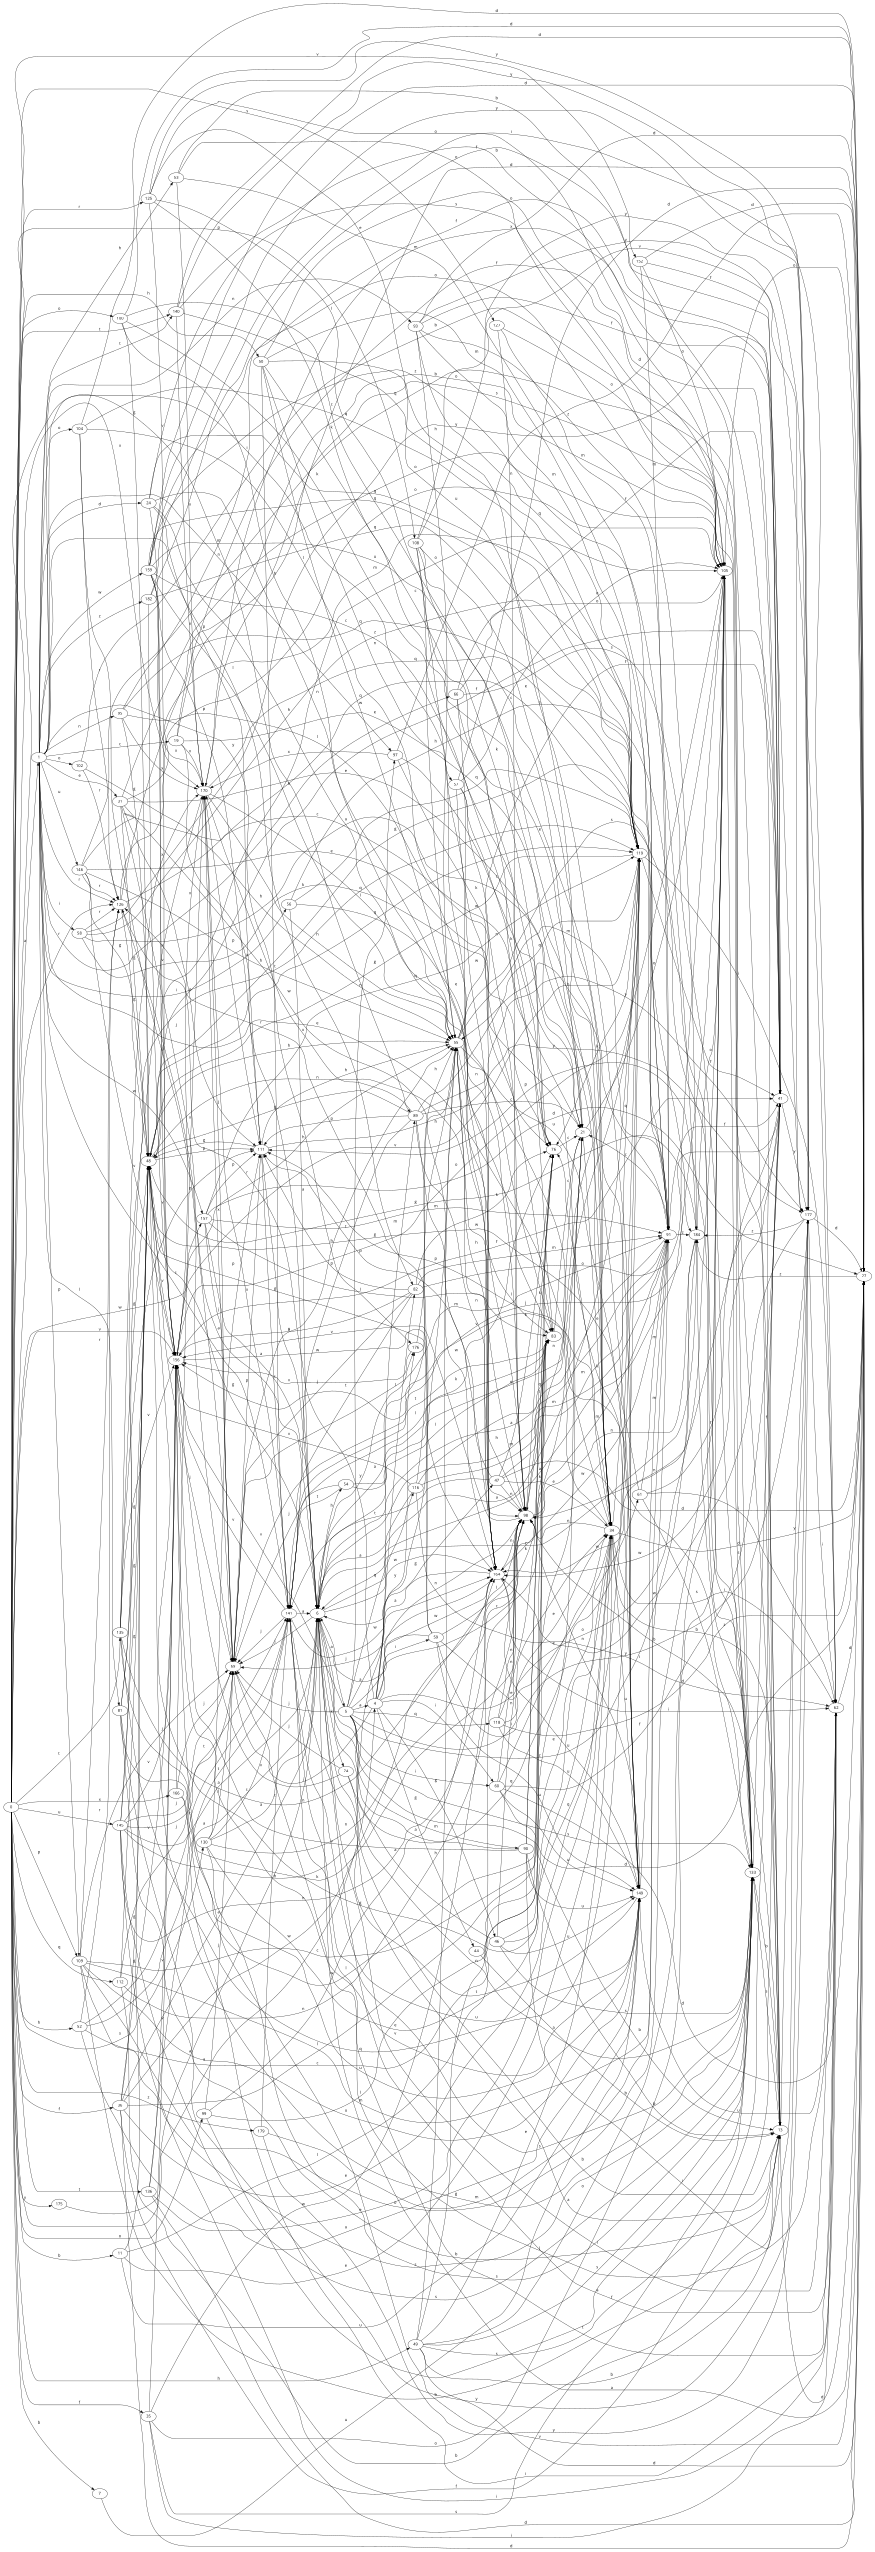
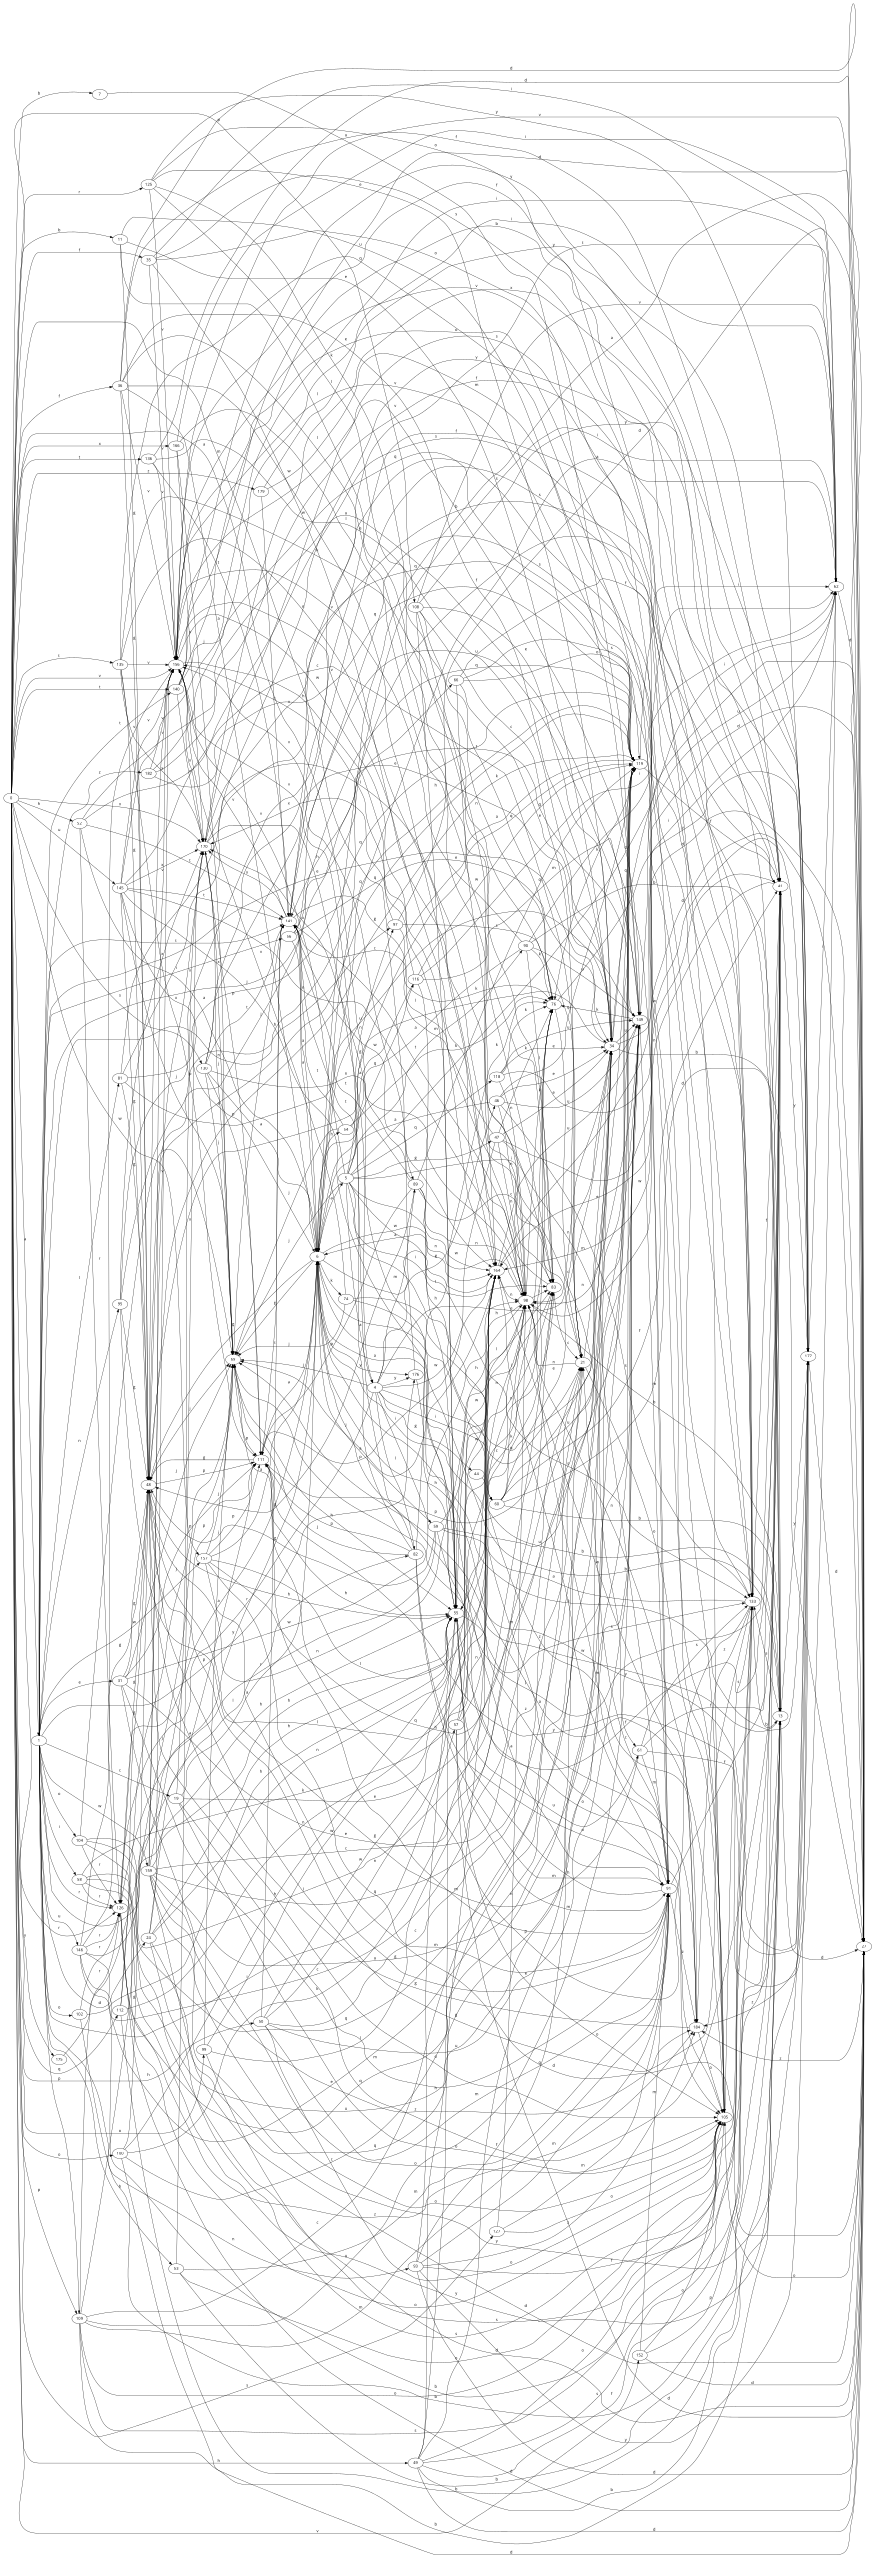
edge "152" -> "41": label "f" -> "p"
edge "89" -> "177": now "76" -> "177"
edge "55" -> "149": now "55" -> "61"
